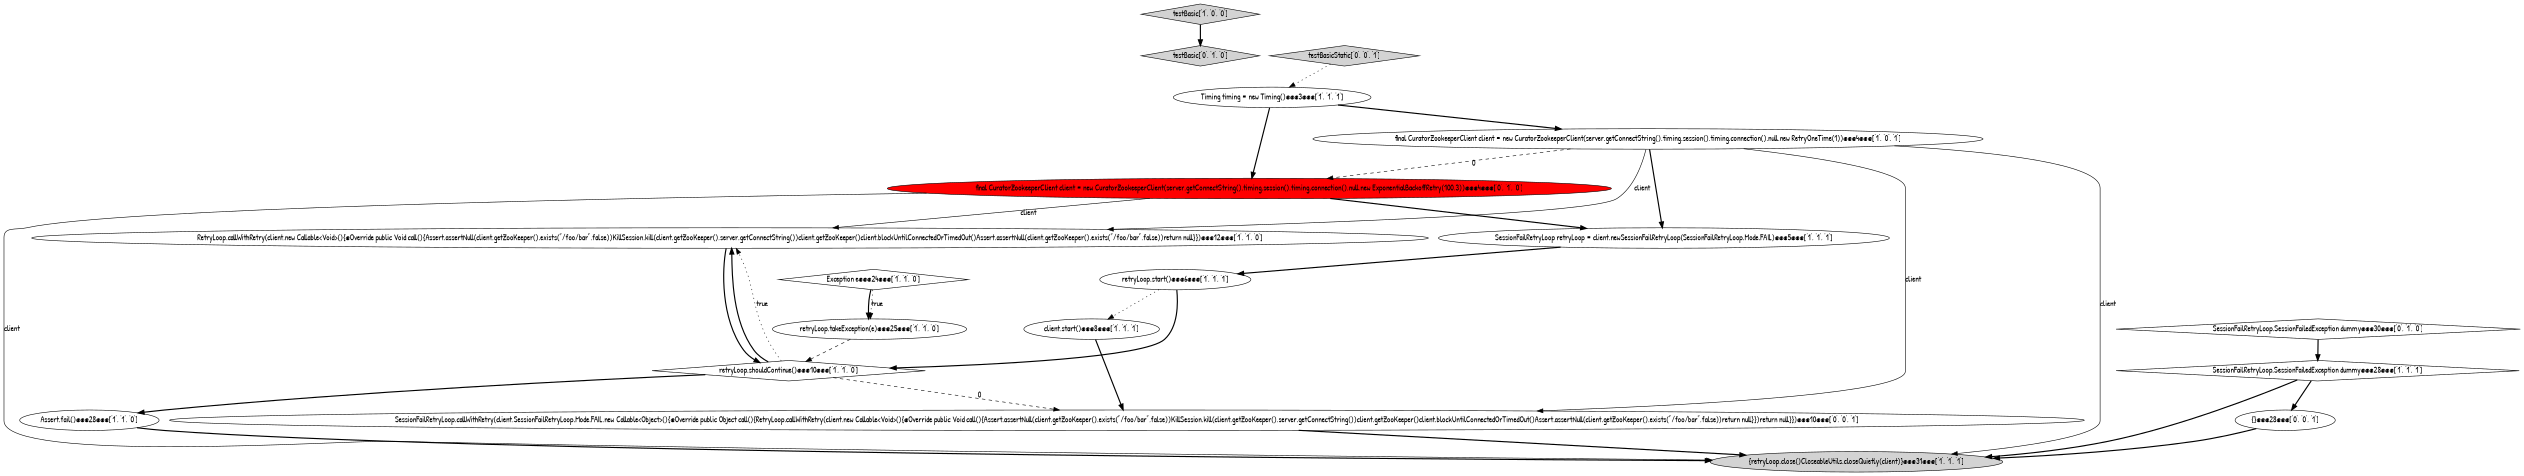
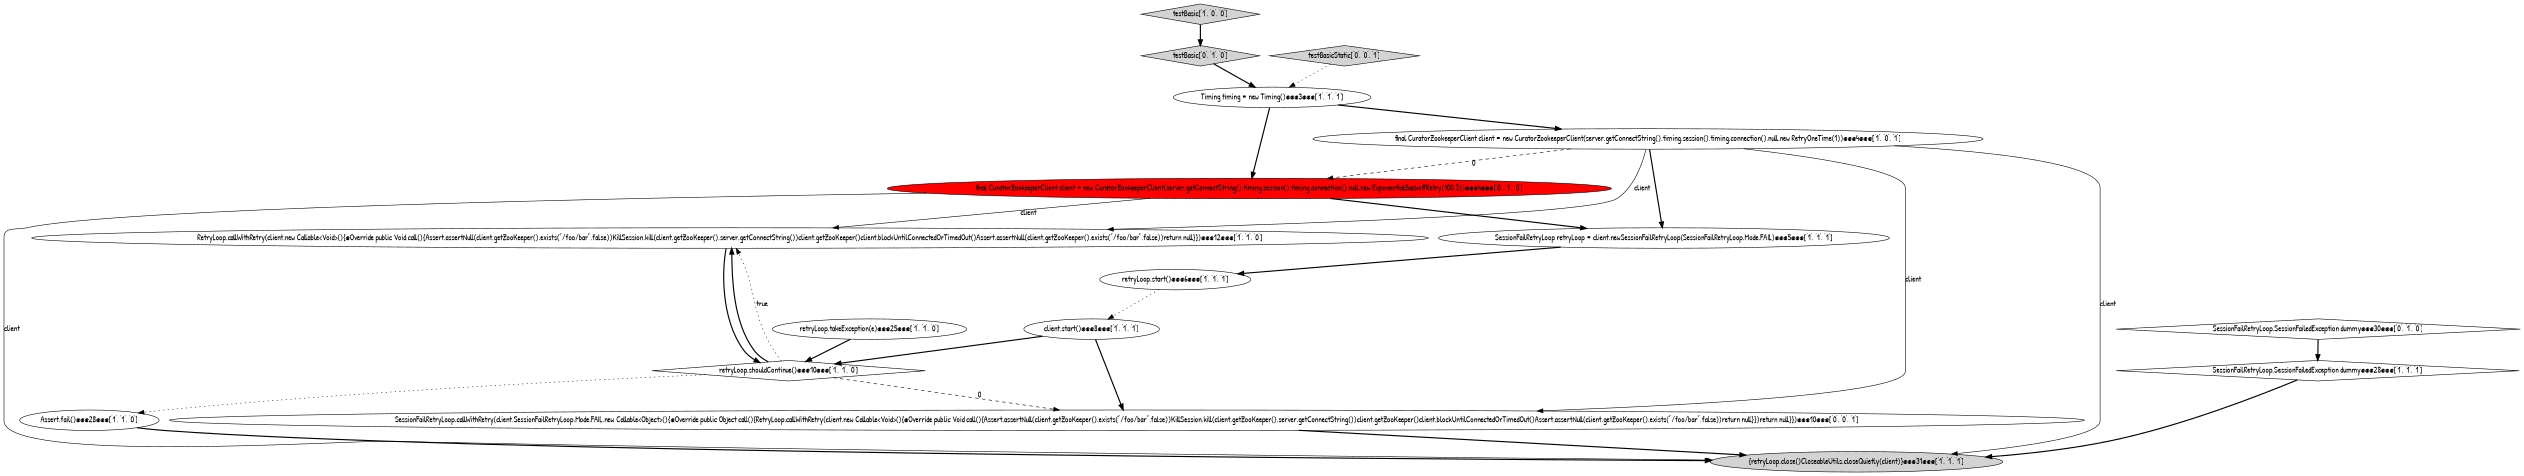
edge "testBasic['0', '1', '0']" -> "Timing timing = new Timing()@@@3@@@['1', '1', '1']": added
node "Exception e@@@24@@@['1', '1', '0']": removed
edge "retryLoop.takeException(e)@@@25@@@['1', '1', '0']" -> "retryLoop.shouldContinue()@@@10@@@['1', '1', '0']": style dashed -> bold
edge "retryLoop.start()@@@6@@@['1', '1', '1']" -> "retryLoop.shouldContinue()@@@10@@@['1', '1', '0']": now "client.start()@@@8@@@['1', '1', '1']" -> "retryLoop.shouldContinue()@@@10@@@['1', '1', '0']"
edge "retryLoop.shouldContinue()@@@10@@@['1', '1', '0']" -> "Assert.fail()@@@28@@@['1', '1', '0']": style bold -> dotted
node "{}@@@28@@@['0', '0', '1']": removed
